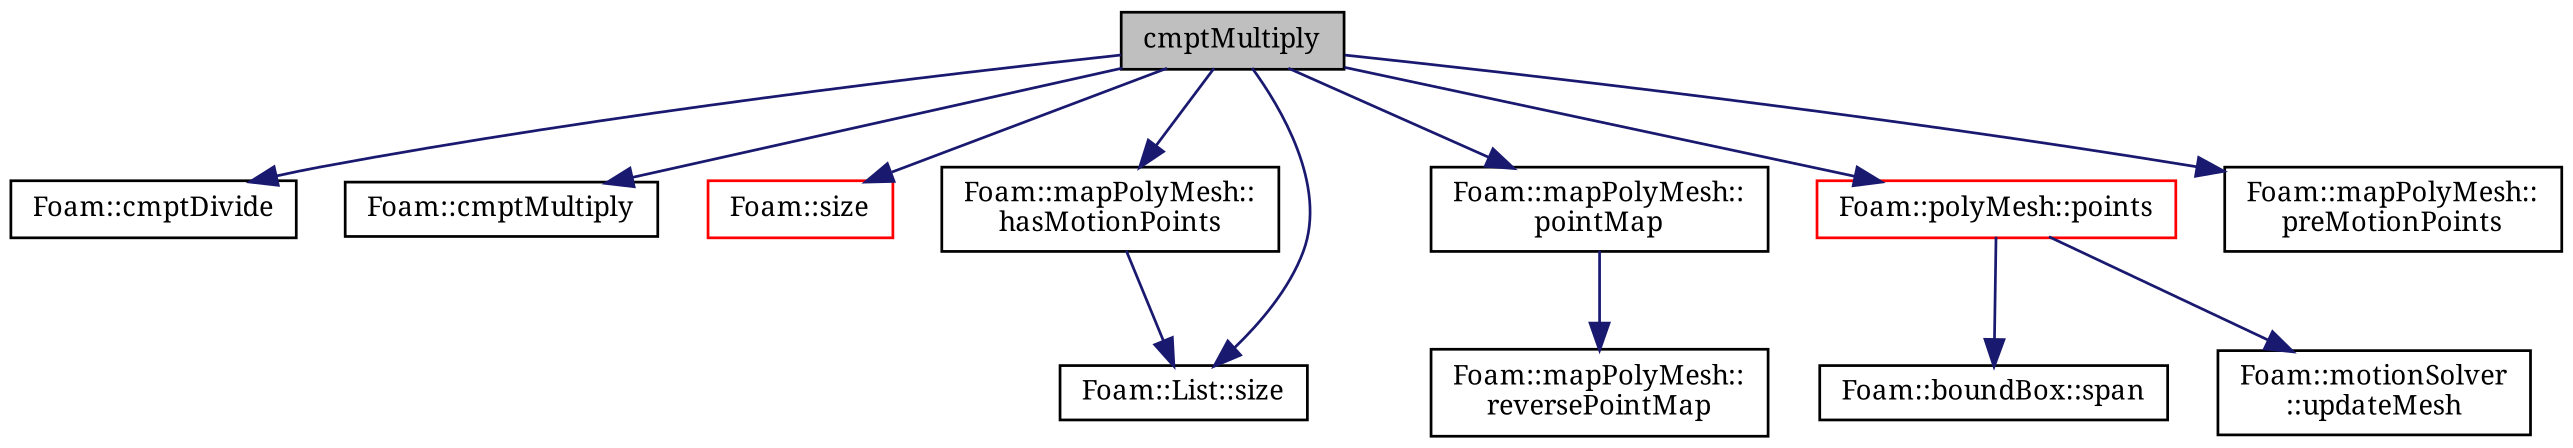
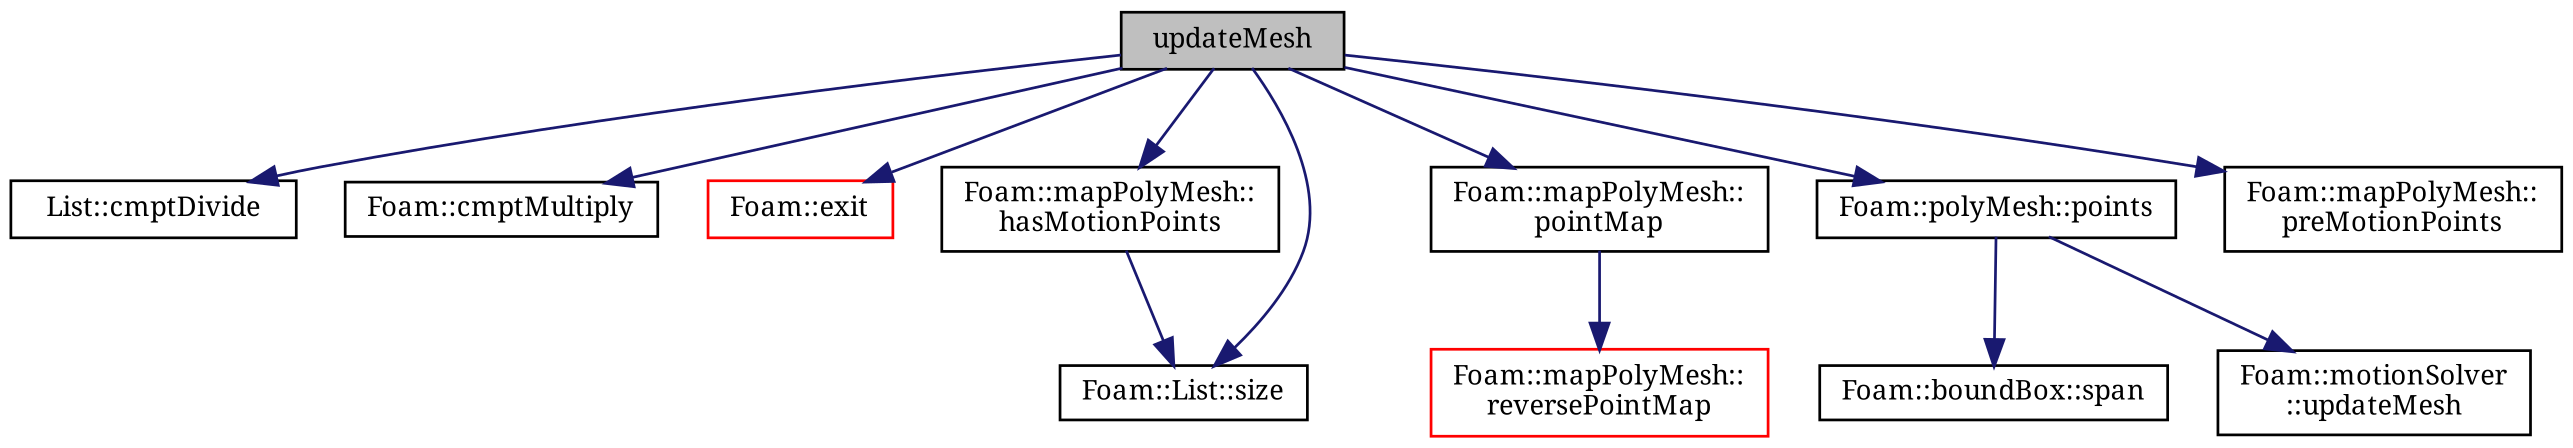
node "cmptMultiply": label "cmptMultiply" -> "updateMesh"
node "Foam::cmptDivide": label "Foam::cmptDivide" -> "List::cmptDivide"
node "Foam::size": label "Foam::size" -> "Foam::exit"
node "Foam::polyMesh::points": color red -> black
node "Foam::mapPolyMesh:: reversePointMap": color black -> red
